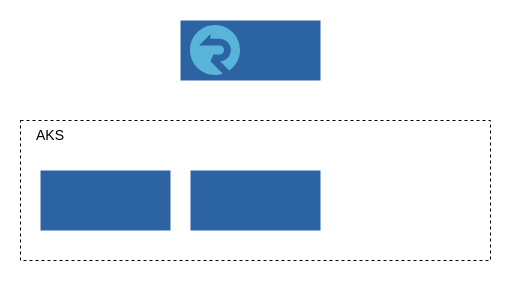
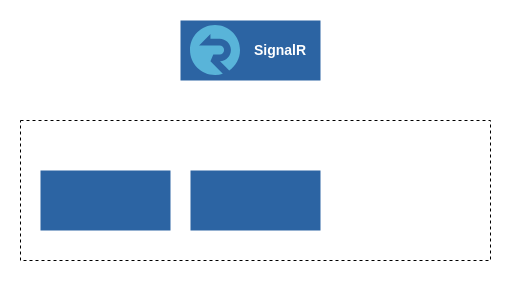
node "SignalR": added
node "AKS": removed
